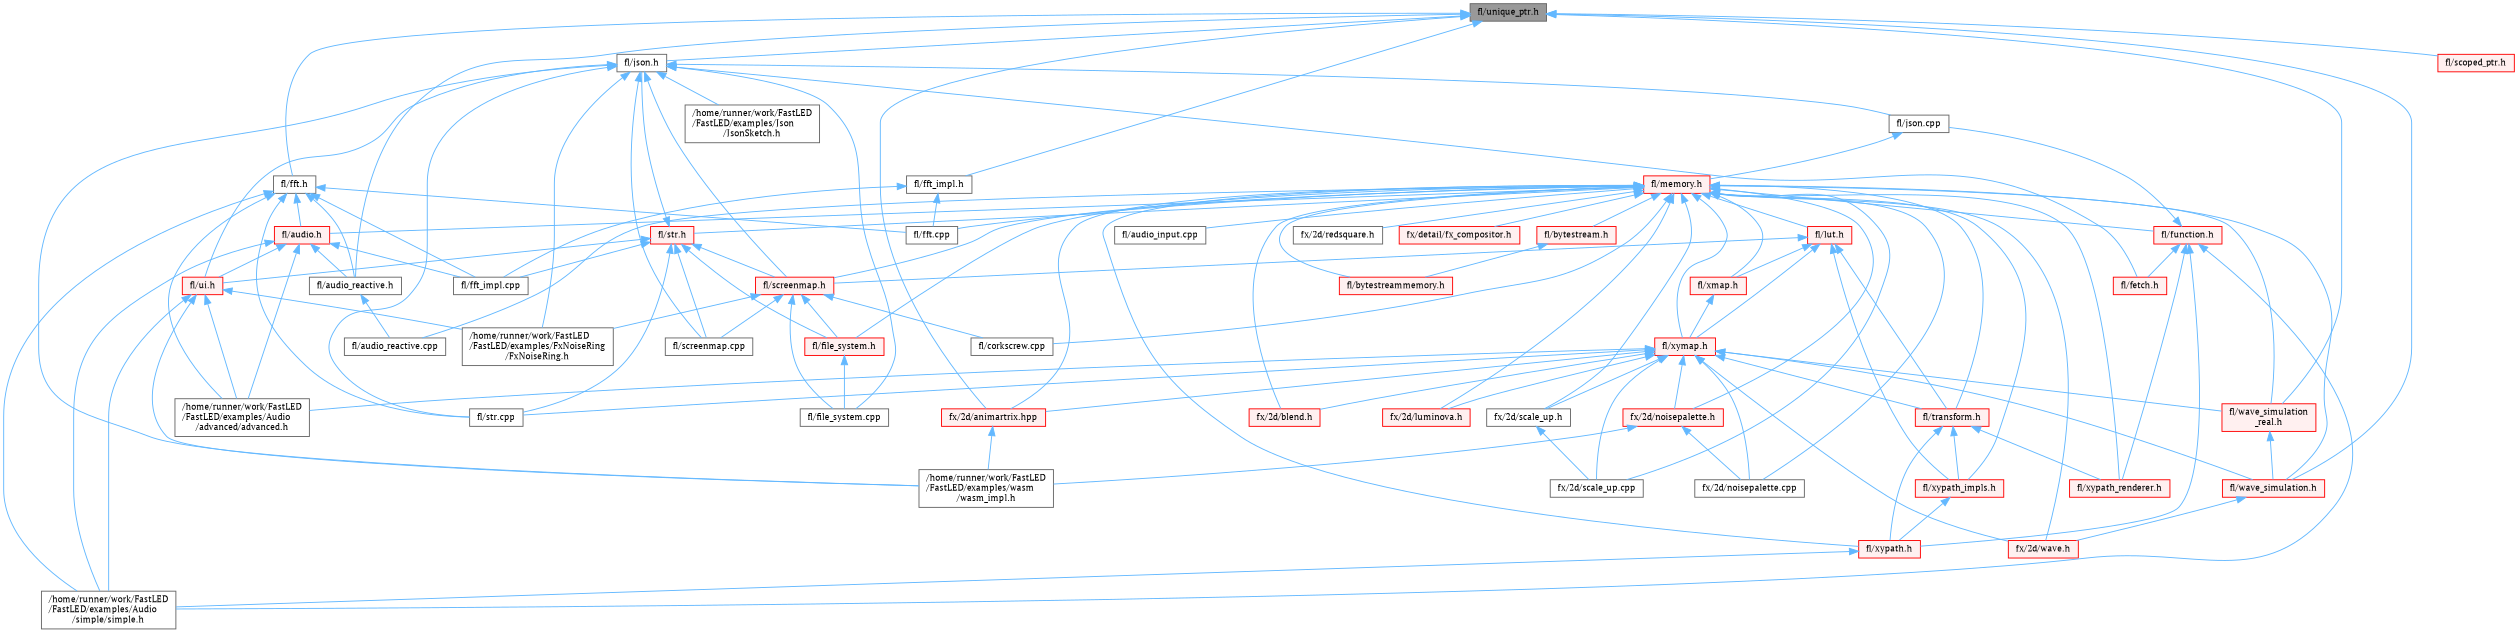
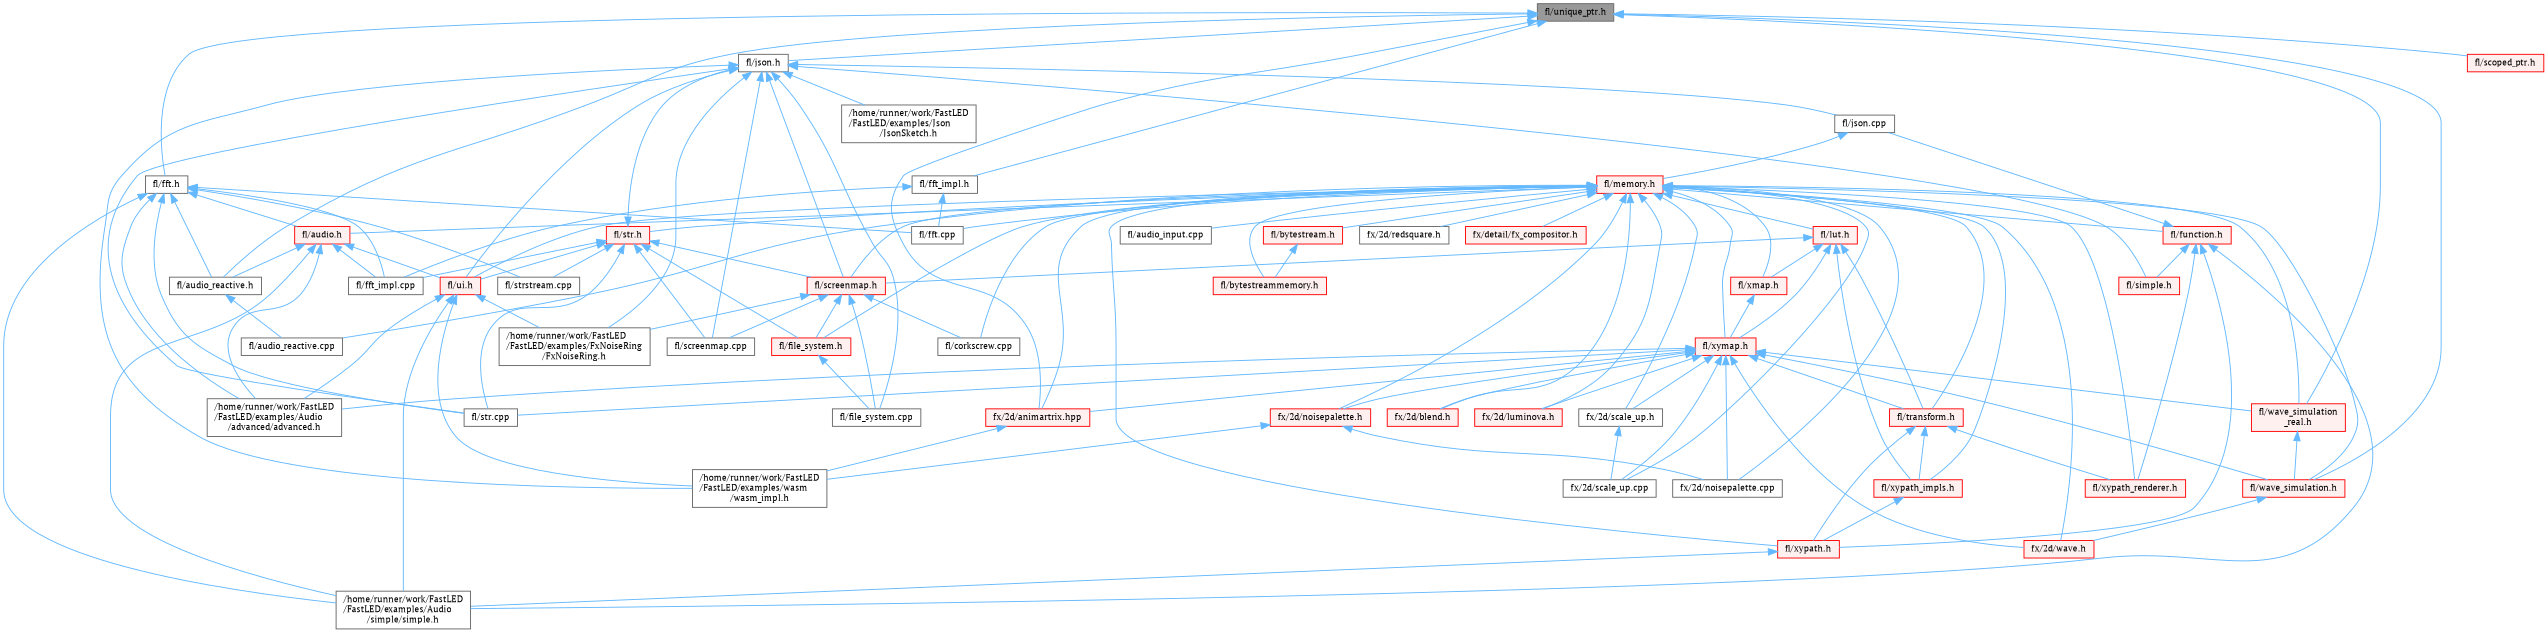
edge "fl/ui.h" -> "fl/memory.h": added
node "fl/strstream.cpp": added
node "fl/fetch.h": label "fl/fetch.h" -> "fl/simple.h"
